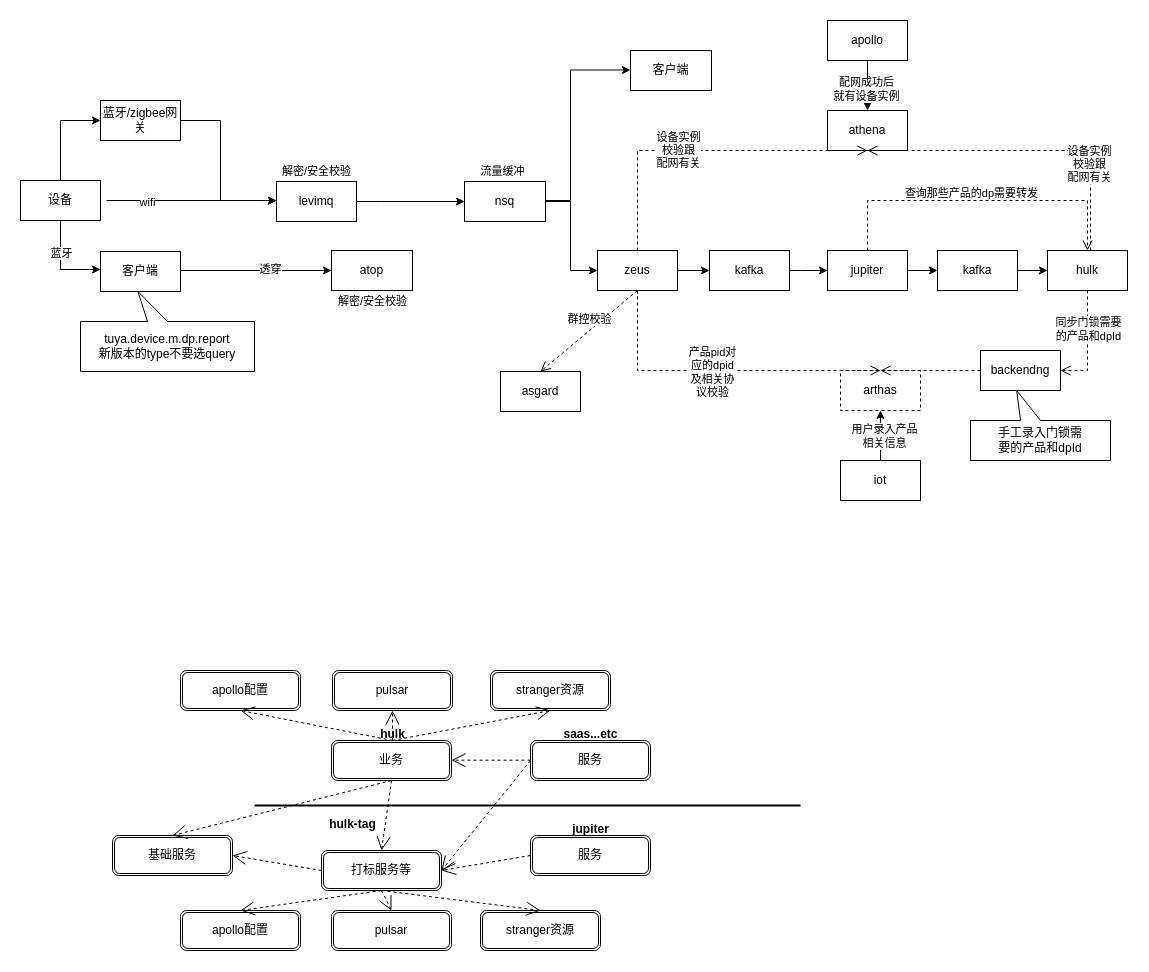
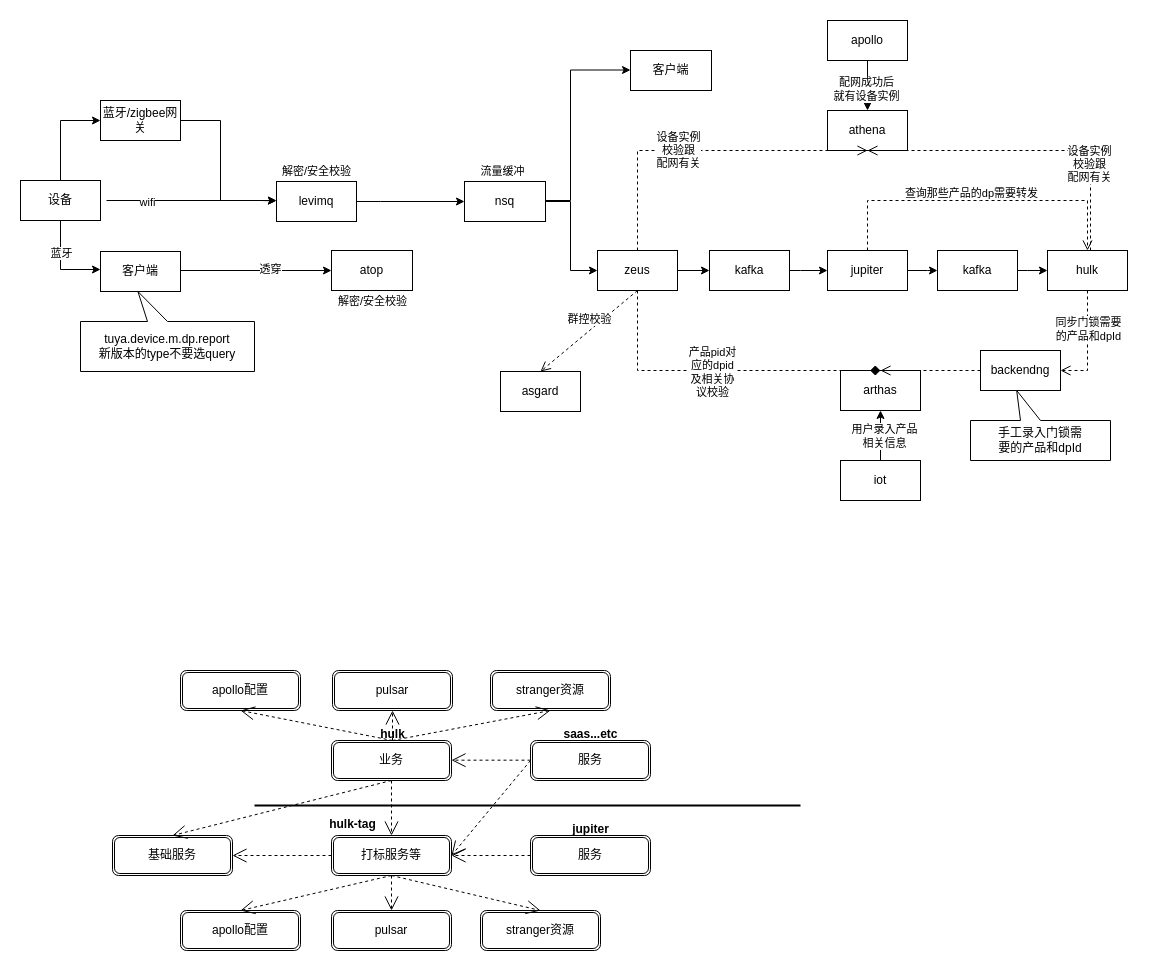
edge "zeus" -> "arthas": arrowhead open -> diamond
node "arthas": style dashed -> solid
node "打标服务等": moved (382, 871) -> (392, 856)
